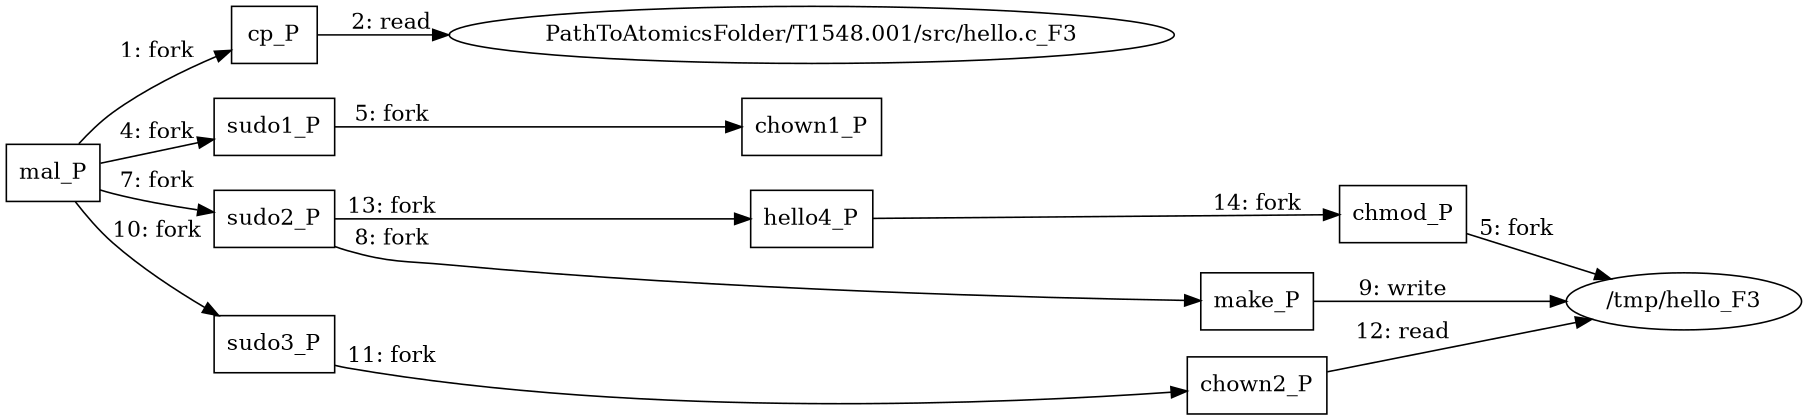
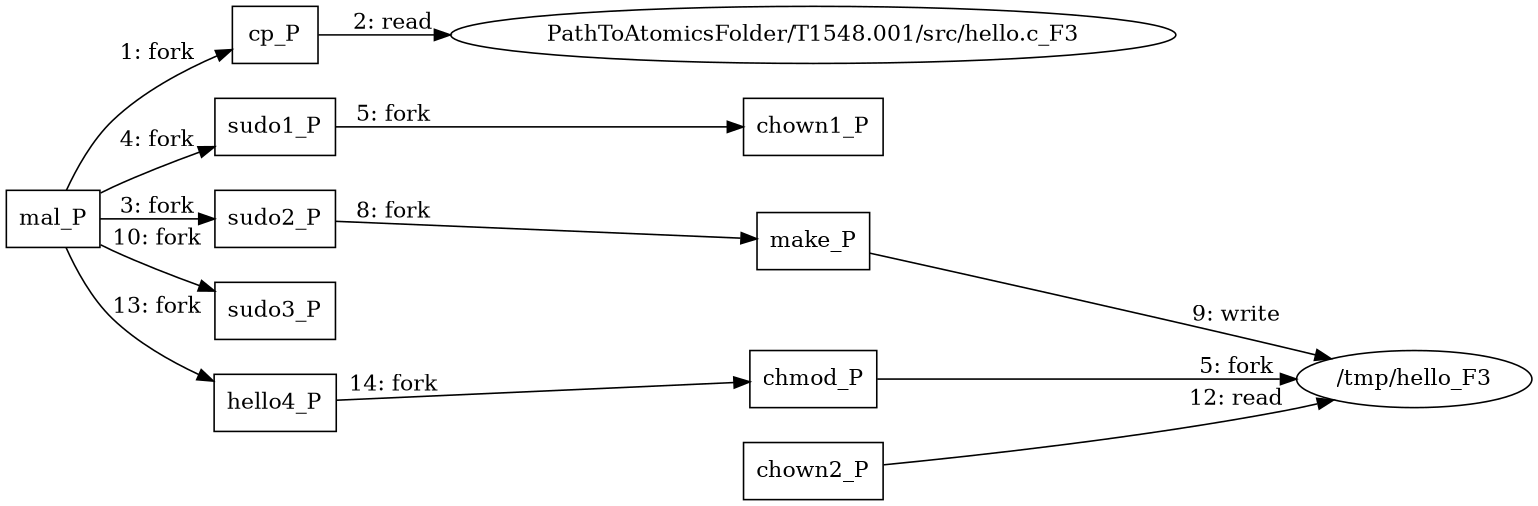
edge "mal_P" -> "sudo2_P": label "7: fork" -> "3: fork"
edge "sudo2_P" -> "hello4_P": now "mal_P" -> "hello4_P"
edge "sudo3_P" -> "chown2_P": removed, label "11: fork"
